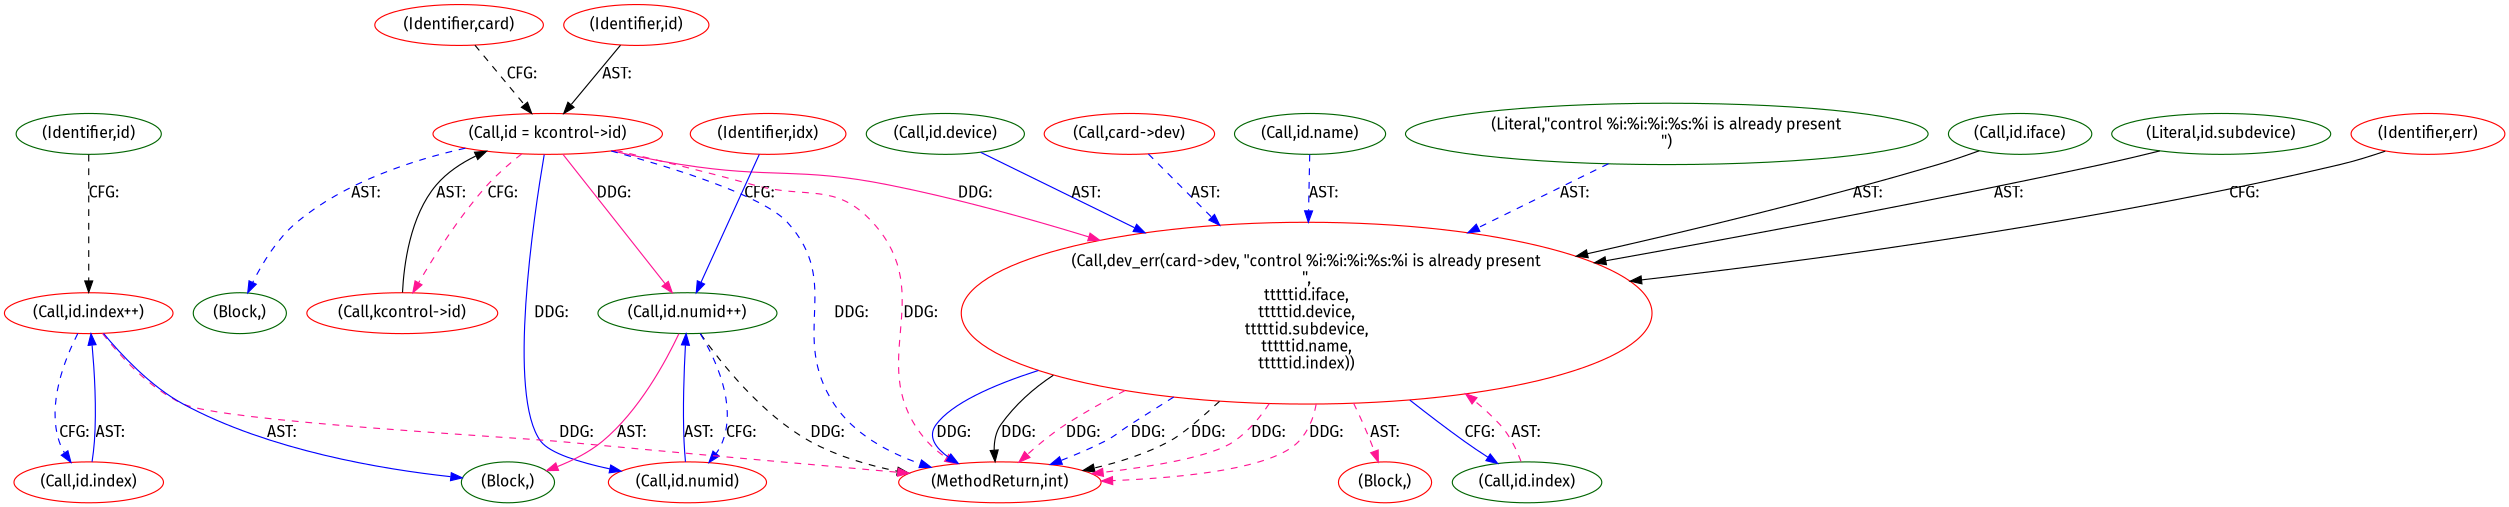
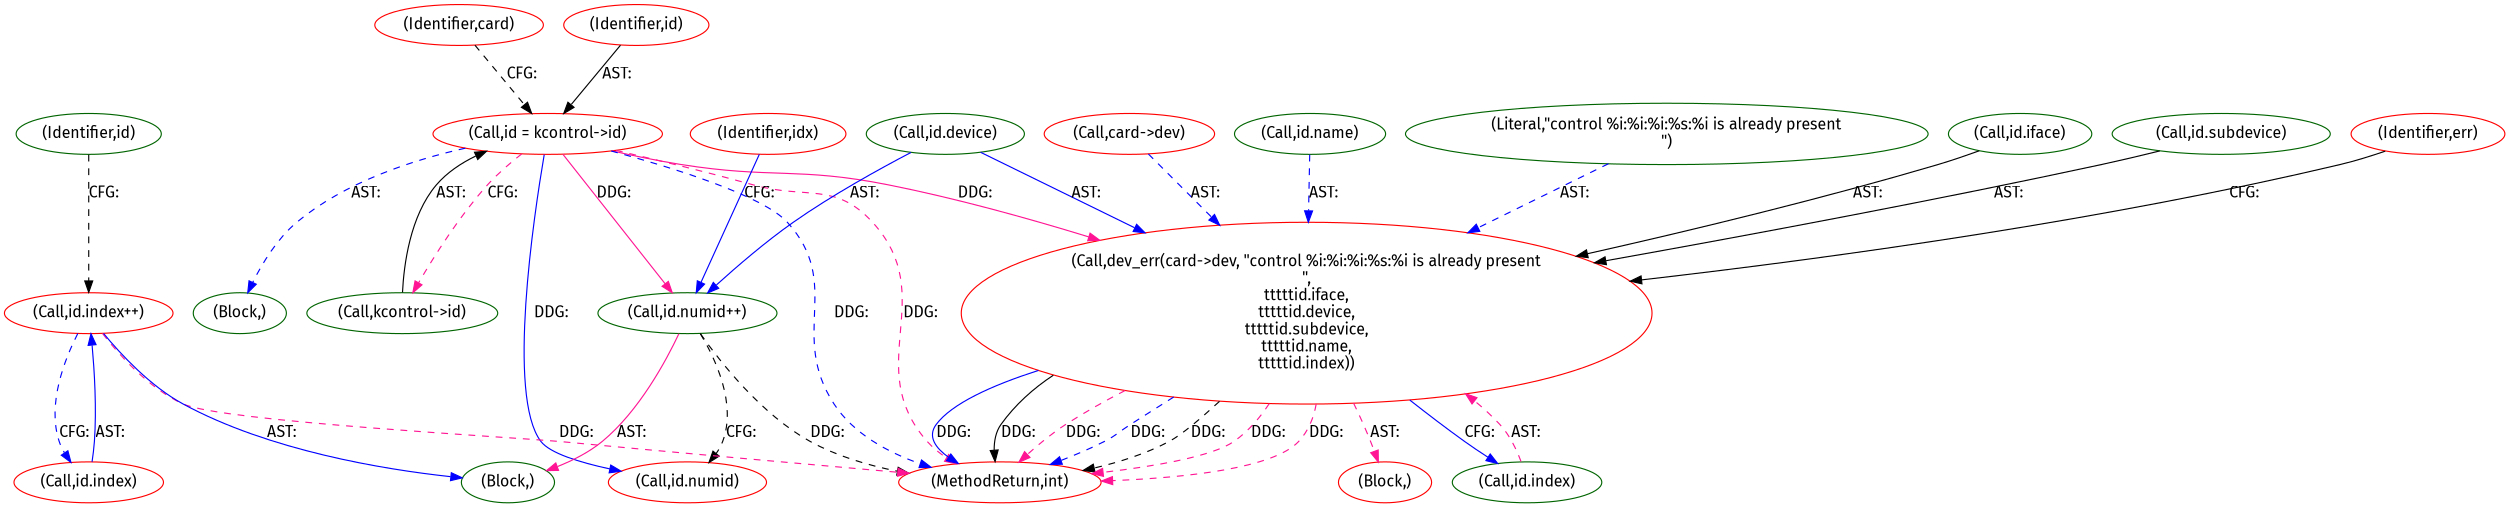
node "(Literal,id.subdevice)": label "(Literal,id.subdevice)" -> "(Call,id.subdevice)"
node "(Call,kcontrol->id)": color red -> darkgreen
edge "(Call,id.numid++)" -> "(Call,id.numid)": color blue -> black
edge "(Call,id.numid)" -> "(Call,id.numid++)": now "(Call,id.device)" -> "(Call,id.numid++)"
